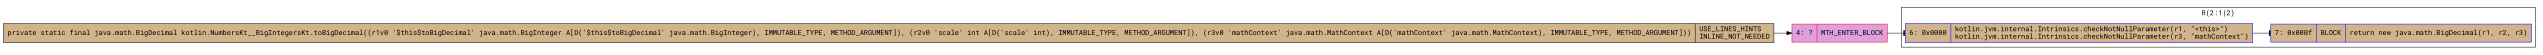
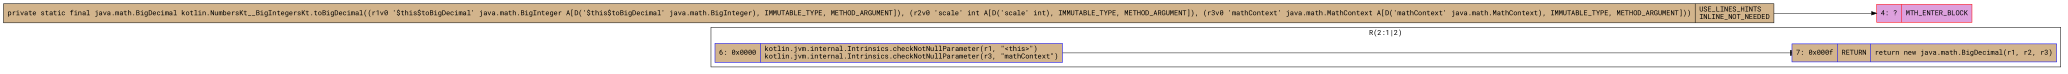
edge "4: ?" -> "6: 0x0000": removed
node "7: 0x000f": text "BLOCK" -> "RETURN"
